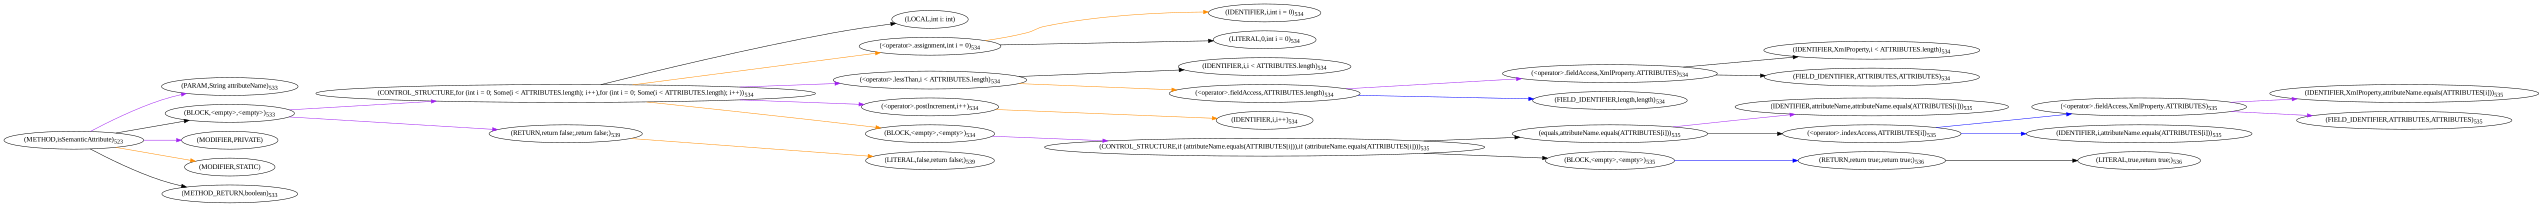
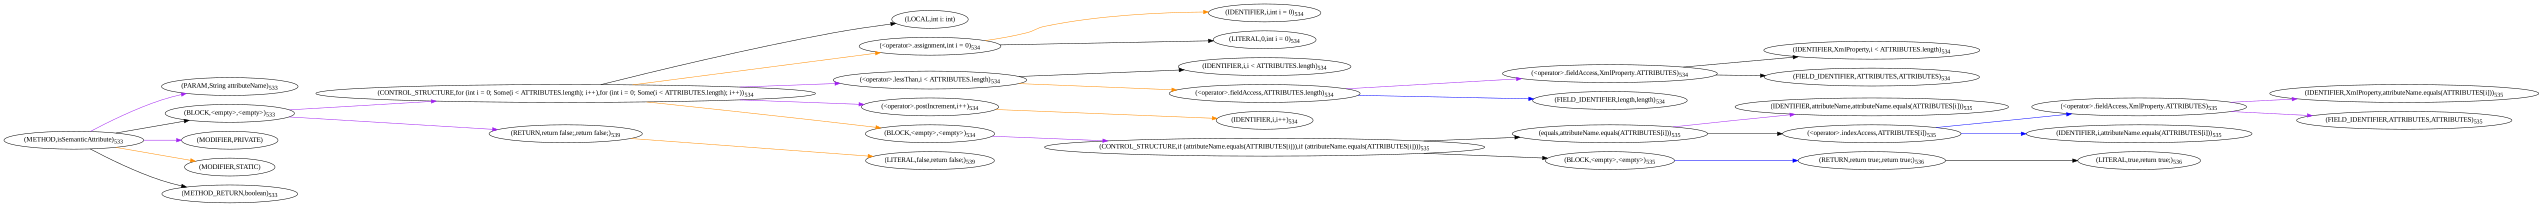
node "(METHOD,isSemanticAttribute)": text "523" -> "533"
